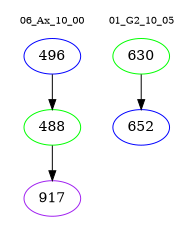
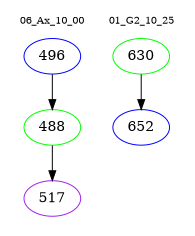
cluster "01_G2_10_05": label "01_G2_10_05" -> "01_G2_10_25"
node "917": label "917" -> "517"
